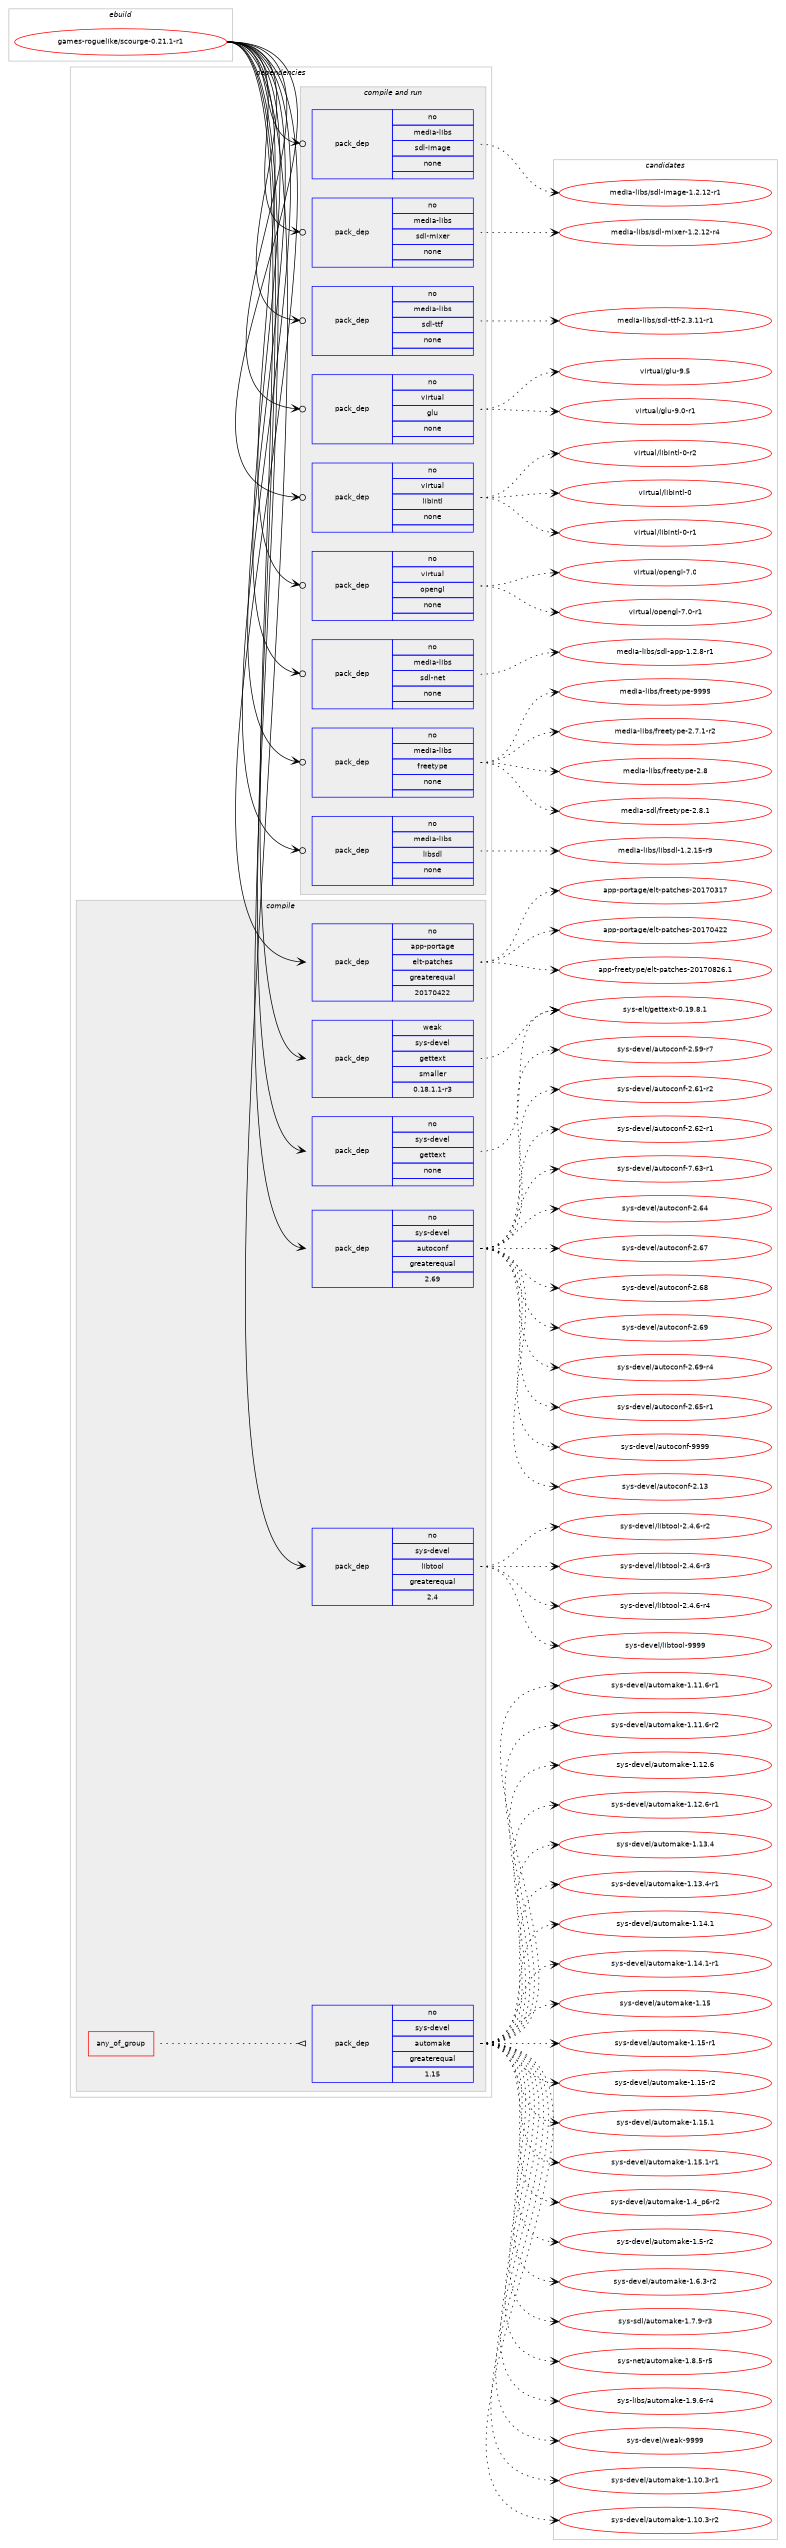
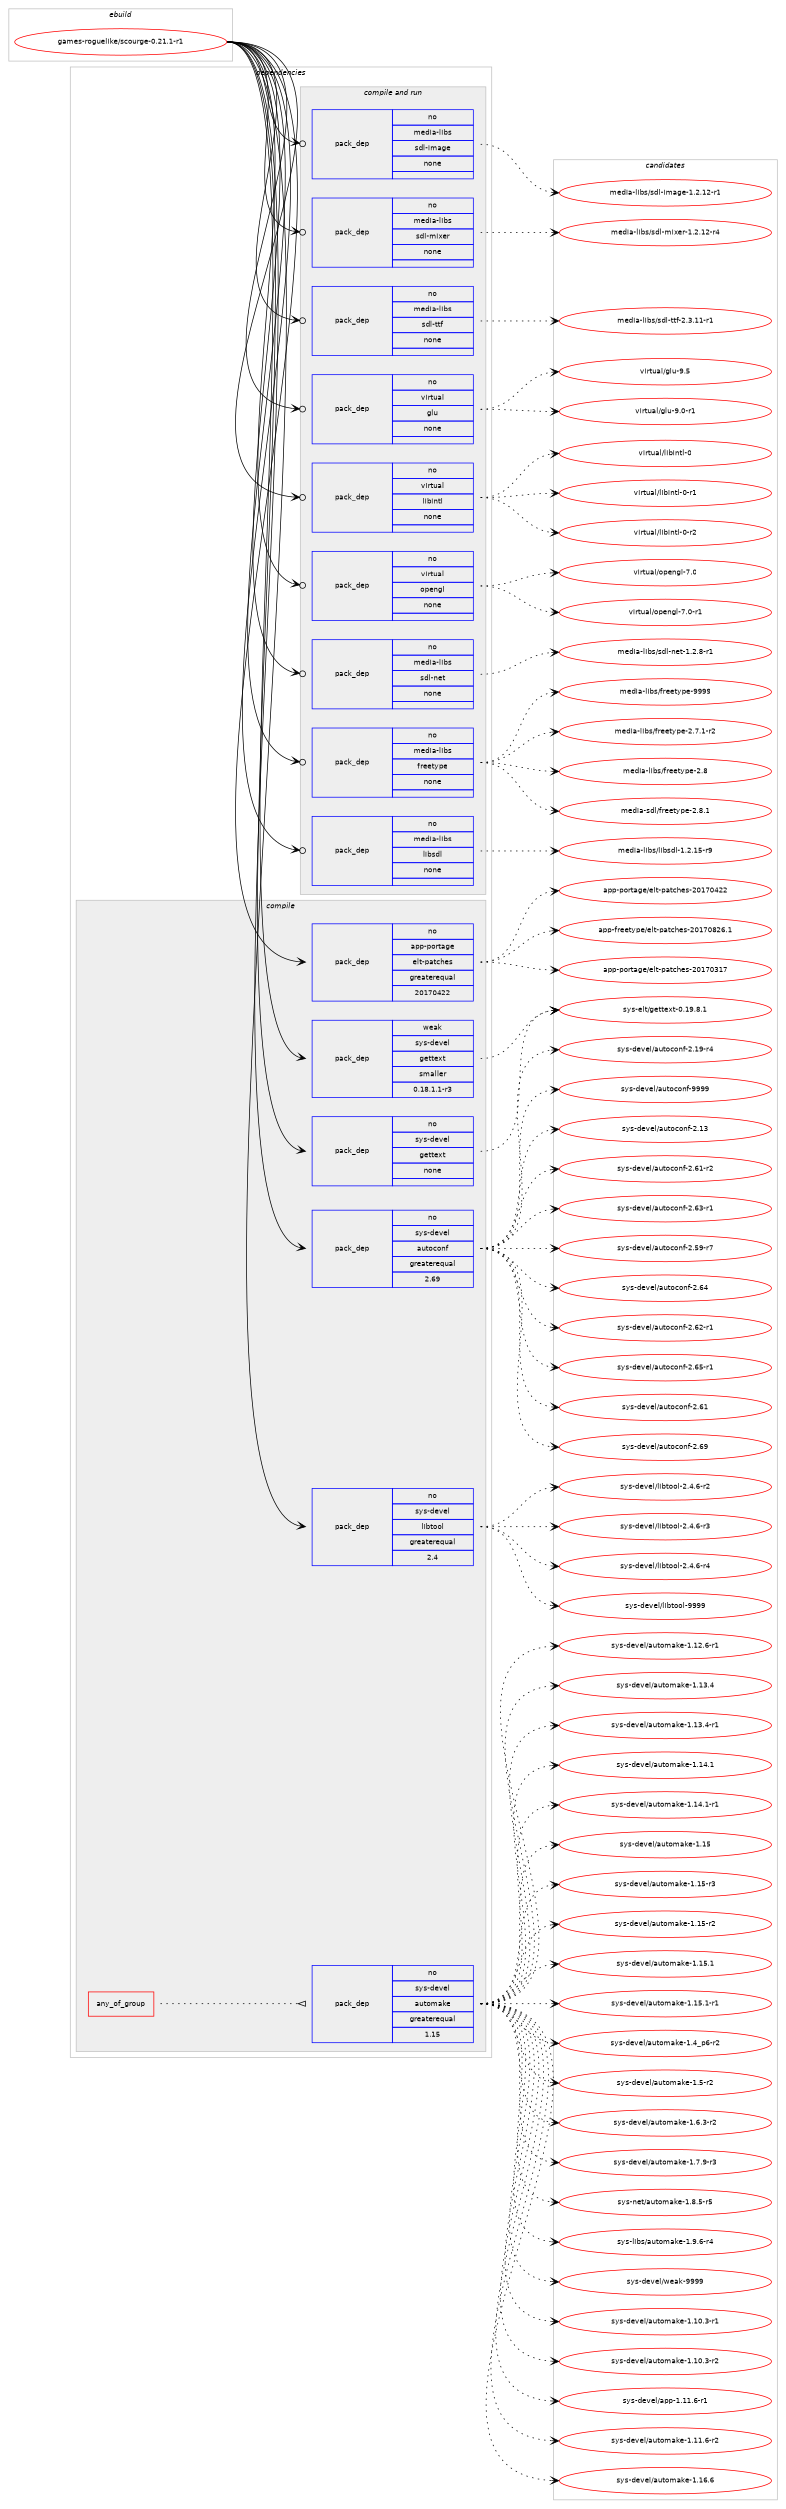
node "media-libs/sdl-app-1.2.8-r1": label "media-libs/sdl-app-1.2.8-r1" -> "media-libs/sdl-net-1.2.8-r1"
node "sys-devel/autoconf-7.63-r1": label "sys-devel/autoconf-7.63-r1" -> "sys-devel/autoconf-2.63-r1"
node "sys-devel/autoconf-2.67": label "sys-devel/autoconf-2.67" -> "sys-devel/autoconf-2.61"
node "sys-devel/autoconf-2.68": removed
node "sys-devel/autoconf-2.69-r4": label "sys-devel/autoconf-2.69-r4" -> "sys-devel/autoconf-2.19-r4"
node "sys-devel/automake-1.11.6-r1": label "sys-devel/automake-1.11.6-r1" -> "sys-devel/app-1.11.6-r1"
node "sys-devel/automake-1.12.6": label "sys-devel/automake-1.12.6" -> "sys-devel/automake-1.16.6"
node "sys-devel/automake-1.15-r1": label "sys-devel/automake-1.15-r1" -> "sys-devel/automake-1.15-r3"
node "sys-sdl/automake-1.7.9-r3": label "sys-sdl/automake-1.7.9-r3" -> "sys-devel/automake-1.7.9-r3"
